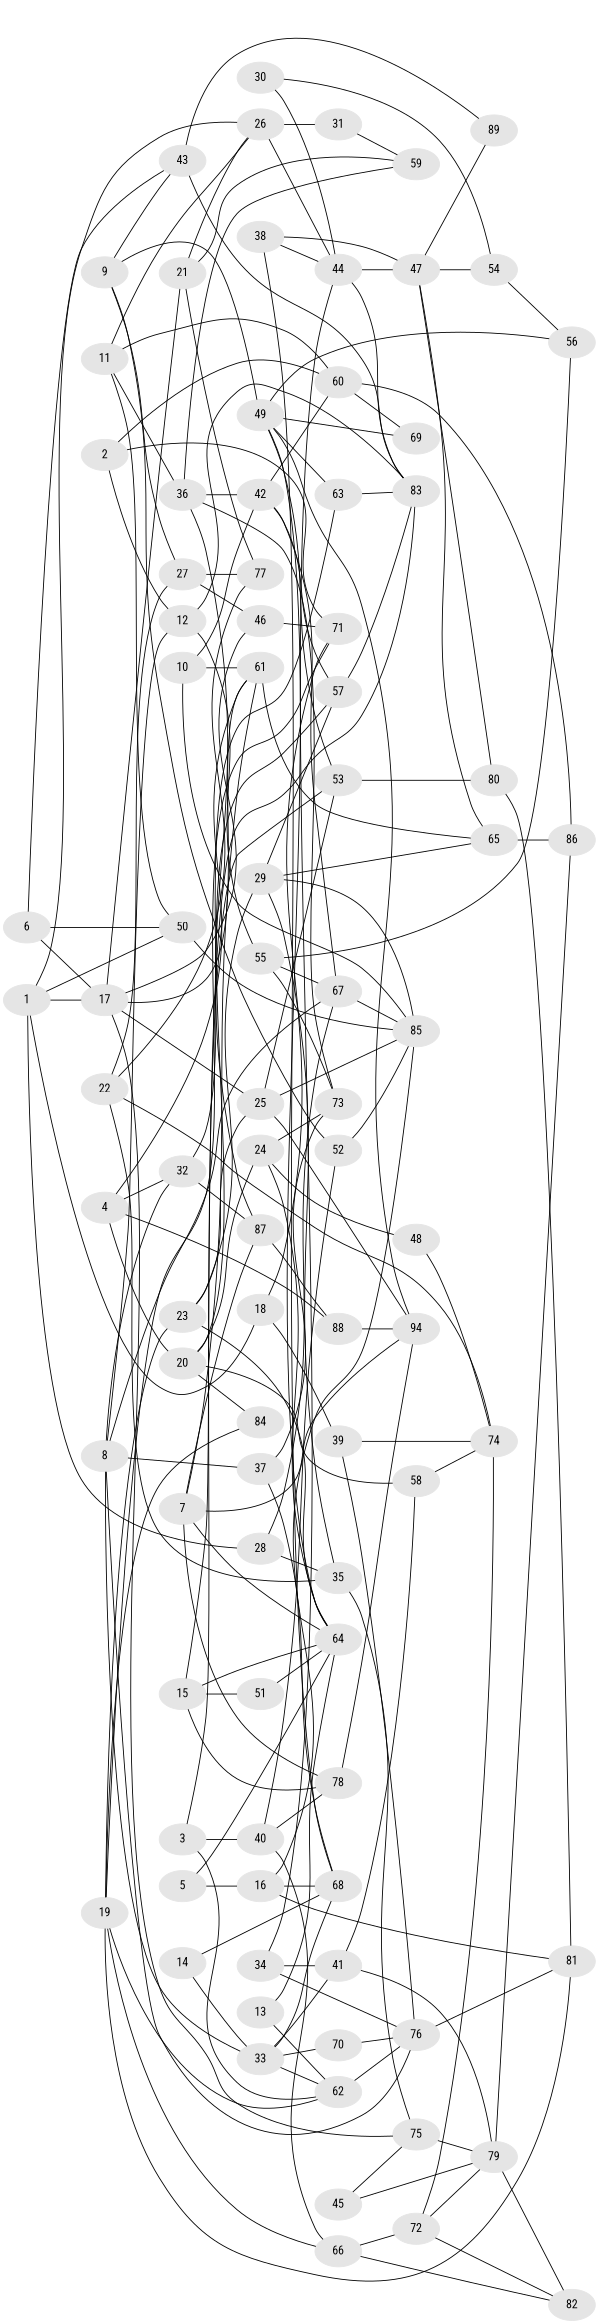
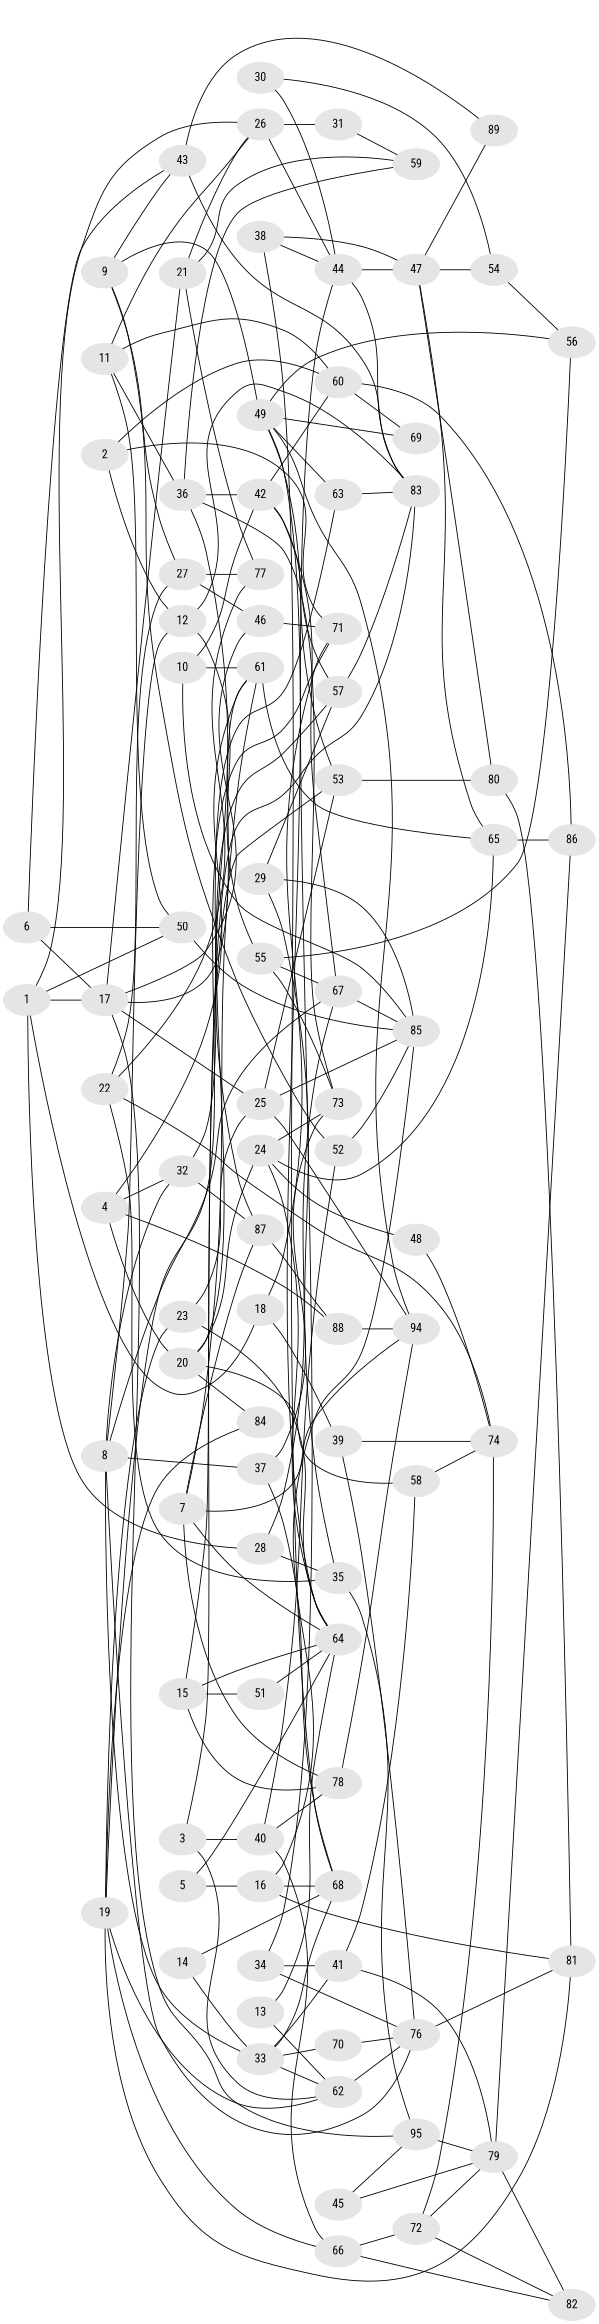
edge "65" -- "29": now "65" -- "24"
edge "29" -- "23": removed
node "75": label "75" -> "95"
